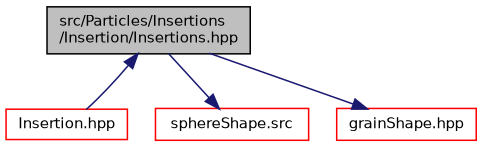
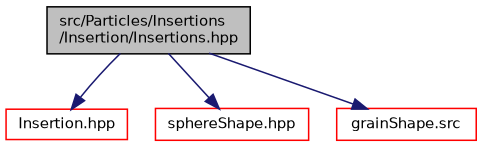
edge "Insertion.hpp" -> "src/Particles/Insertions /Insertion/Insertions.hpp": reversed
node "sphereShape.src": label "sphereShape.src" -> "sphereShape.hpp"
node "grainShape.hpp": label "grainShape.hpp" -> "grainShape.src"
